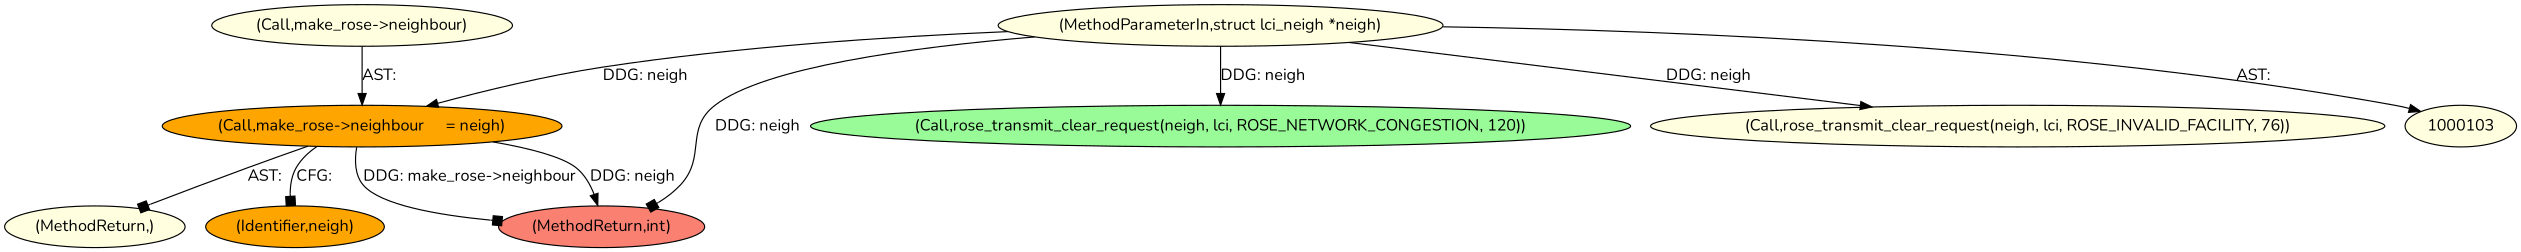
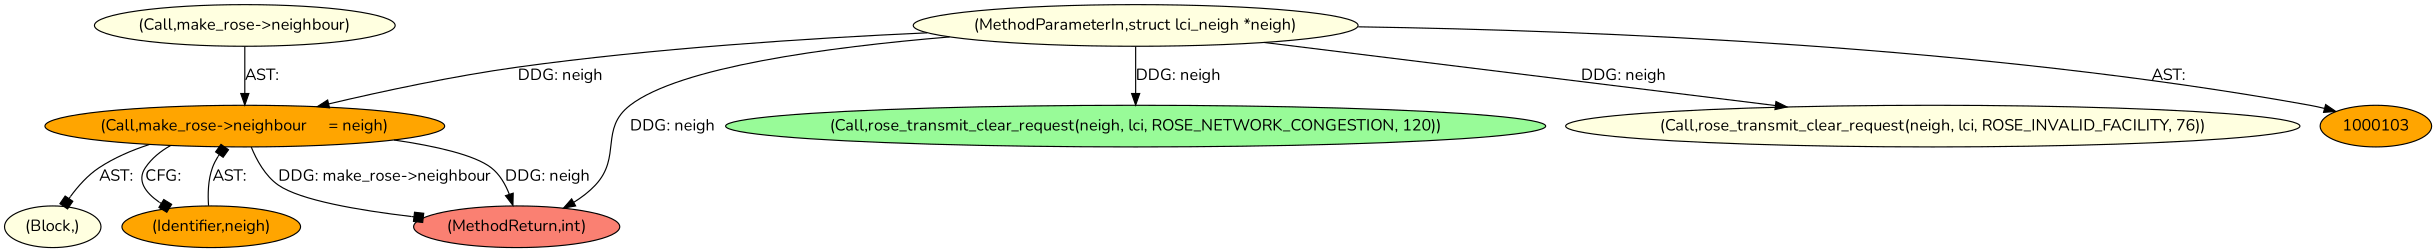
edge "(MethodParameterIn,struct lci_neigh *neigh)" -> "(MethodReturn,int)": arrowhead box -> normal
node "1000103": fillcolor lightyellow -> orange
edge "(Identifier,neigh)" -> "(Call,make_rose->neighbour     = neigh)": added, label "AST:"
node "(MethodReturn,)": label "(MethodReturn,)" -> "(Block,)"
